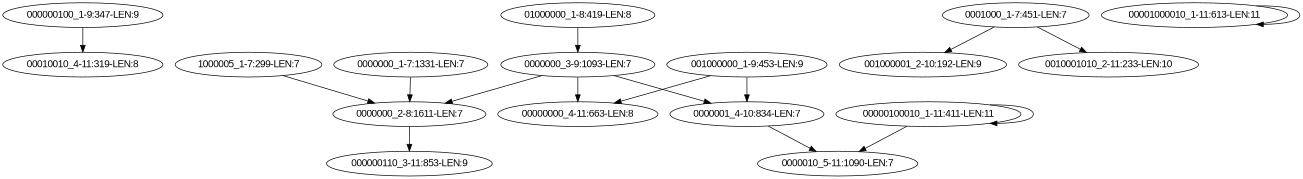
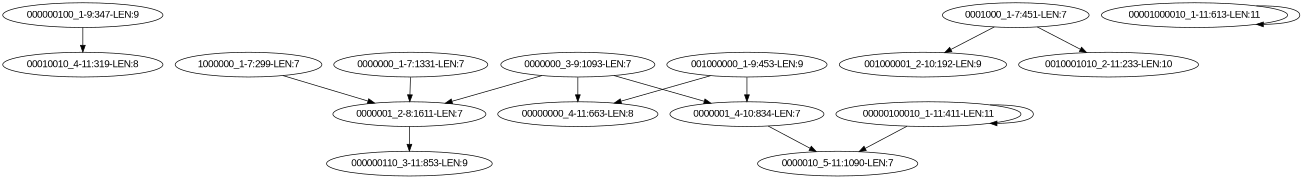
node "01000000_1-8:419-LEN:8": removed
node "1000005_1-7:299-LEN:7": label "1000005_1-7:299-LEN:7" -> "1000000_1-7:299-LEN:7"
node "0000000_2-8:1611-LEN:7": label "0000000_2-8:1611-LEN:7" -> "0000001_2-8:1611-LEN:7"
